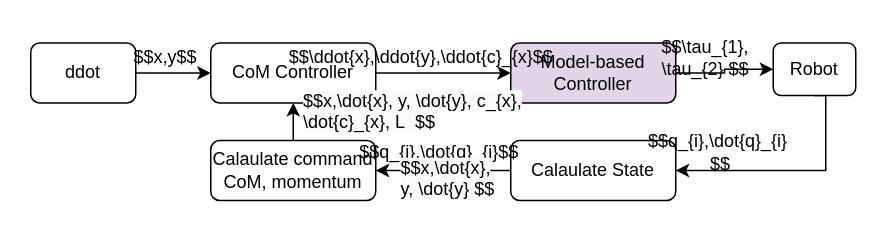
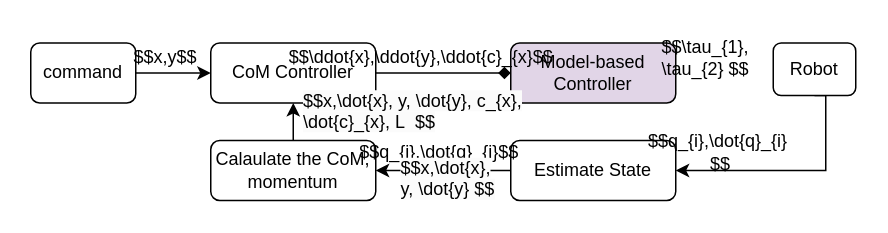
node "ddot": label "ddot" -> "command"
edge "CoM Controller" -> "Model-based Controller": arrowhead classic -> diamond
edge "Model-based Controller" -> "Robot": removed
node "Calaulate command CoM, momentum": label "Calaulate command CoM, momentum" -> "Calaulate the CoM, momentum"
node "Calaulate State": label "Calaulate State" -> "Estimate State"
